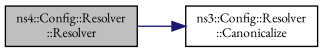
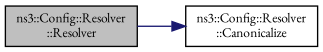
node "ns4::Config::Resolver ::Resolver": label "ns4::Config::Resolver ::Resolver" -> "ns3::Config::Resolver ::Resolver"
